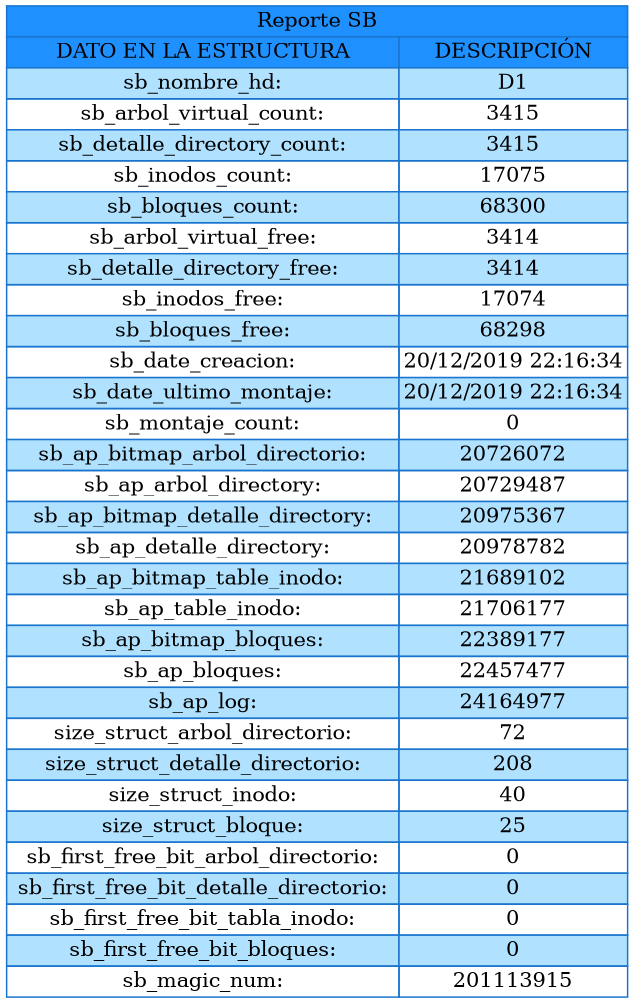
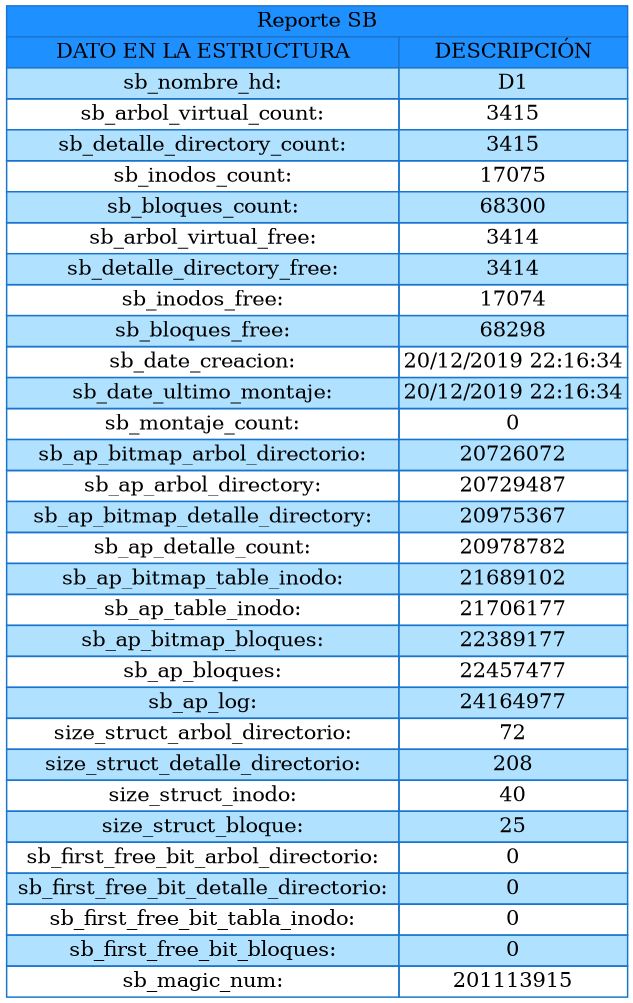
node "Reporte SB": text "sb_ap_detalle_directory:" -> "sb_ap_detalle_count:"
